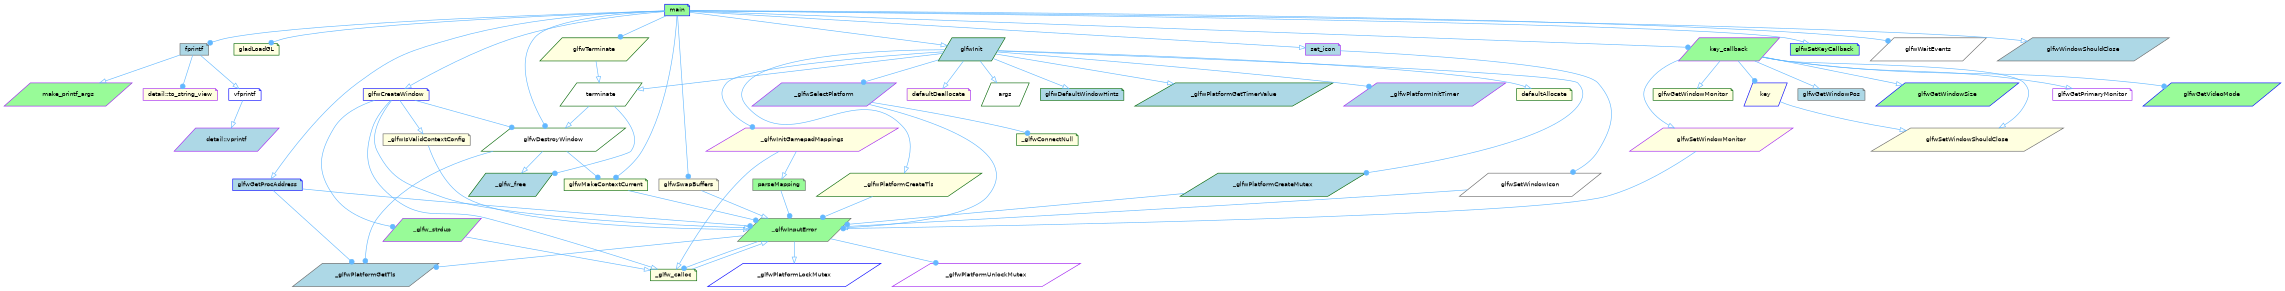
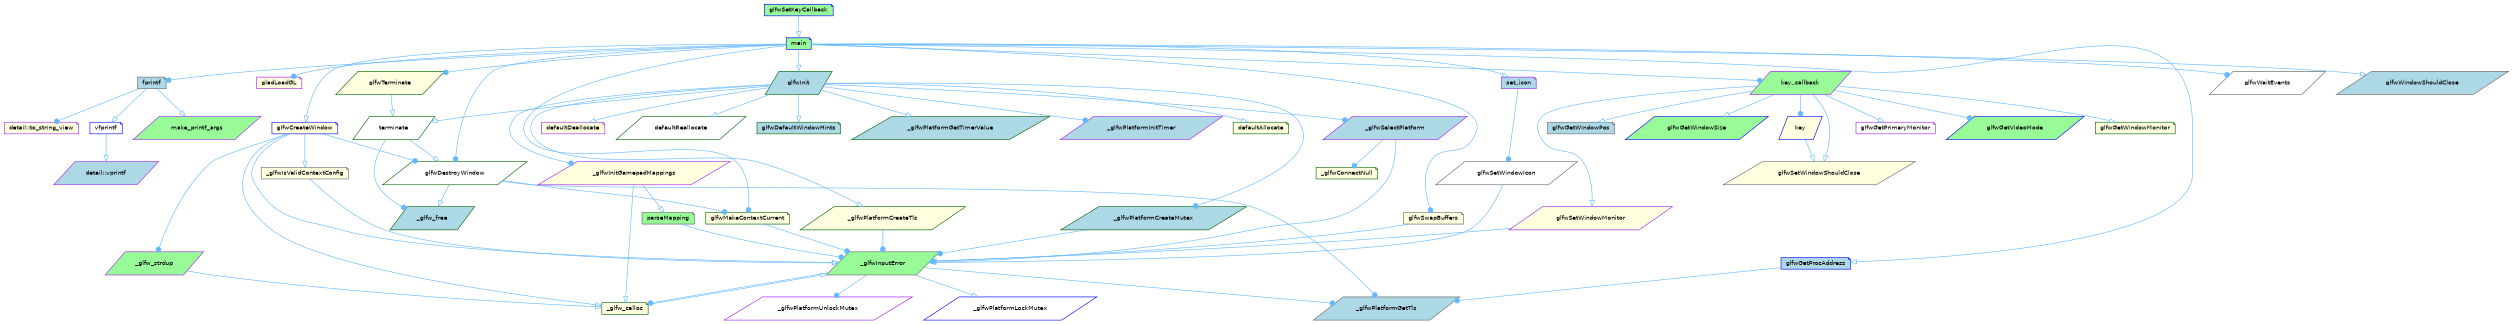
edge "main" -> "glfwSetKeyCallback": reversed
node "gladLoadGL": color darkgreen -> purple
node "args": label "args" -> "defaultReallocate"
edge "glfwGetProcAddress" -> "_glfwInputError": removed
